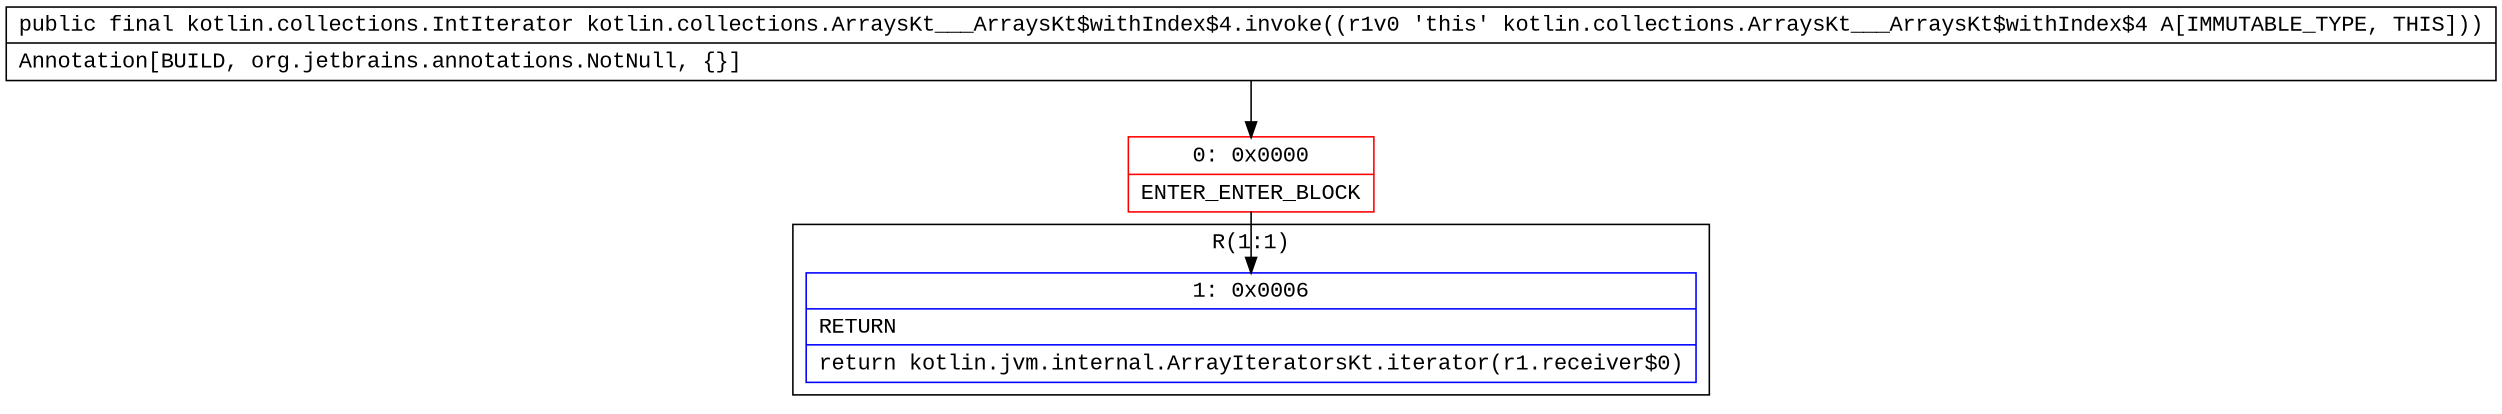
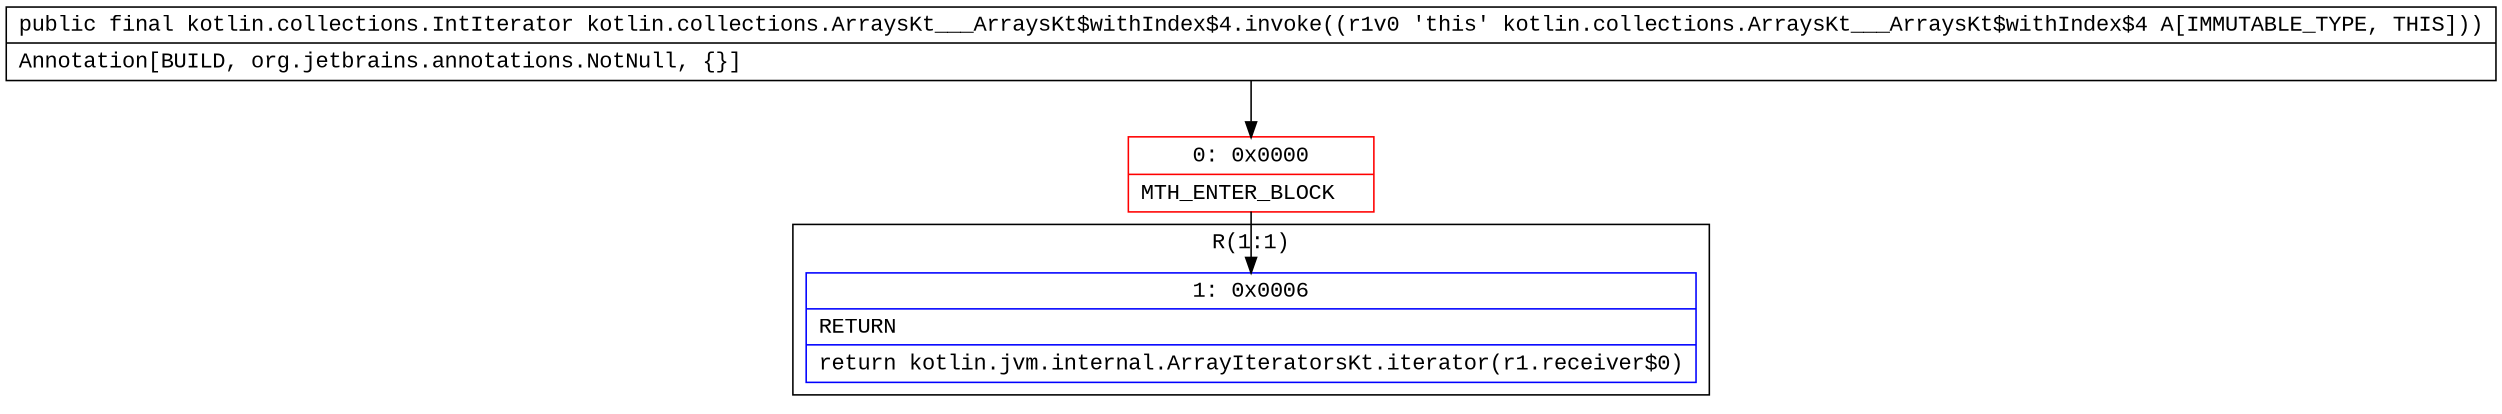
node "0: 0x0000": text "ENTER_ENTER_BLOCK" -> "MTH_ENTER_BLOCK"
